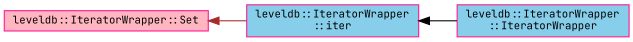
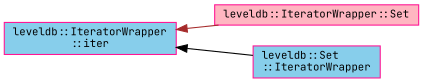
edge "leveldb::IteratorWrapper ::iter" -> "leveldb::IteratorWrapper::Set": reversed
node "leveldb::IteratorWrapper ::IteratorWrapper": label "leveldb::IteratorWrapper ::IteratorWrapper" -> "leveldb::Set ::IteratorWrapper"
